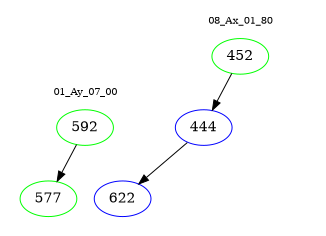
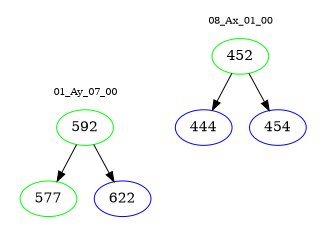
cluster "08_Ax_01_80": label "08_Ax_01_80" -> "08_Ax_01_00"
node "454": added
edge "444" -> "622": now "592" -> "622"
